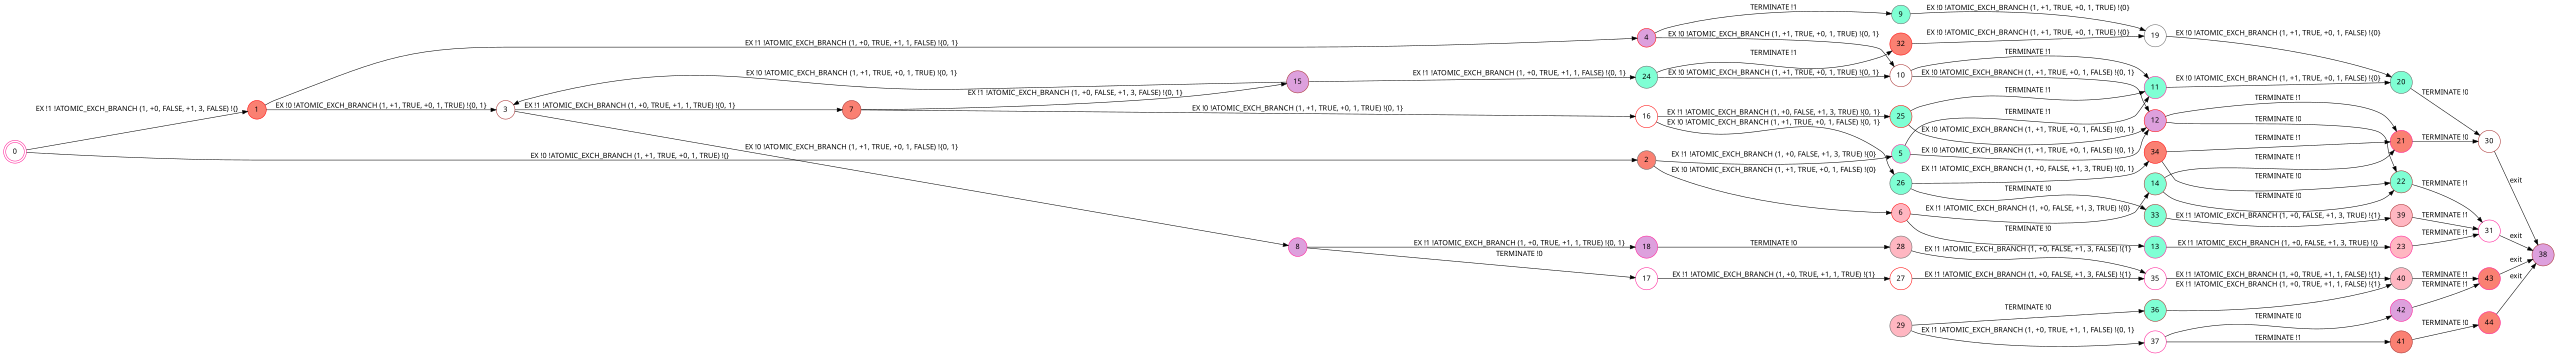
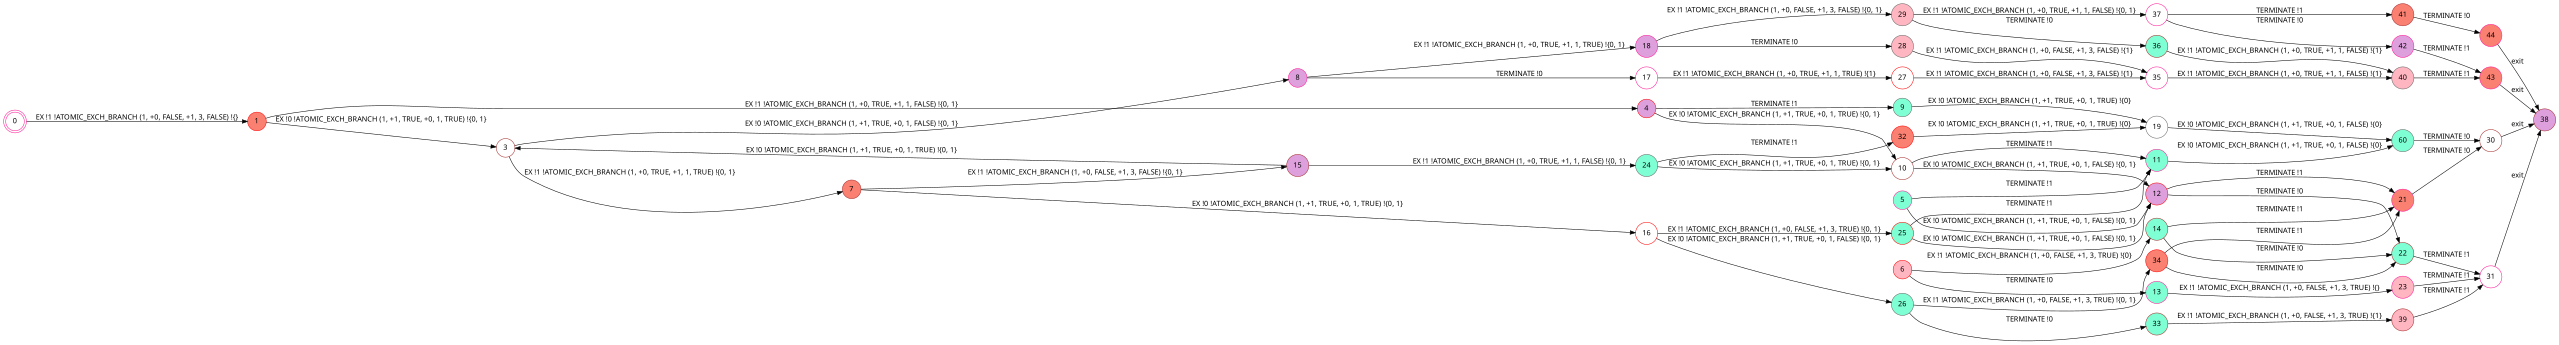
edge "18" -> "29": added, label "EX !1 !ATOMIC_EXCH_BRANCH (1, +0, FALSE, +1, 3, FALSE) !{0, 1}"
node "20": label "20" -> "60"
node "2": removed
